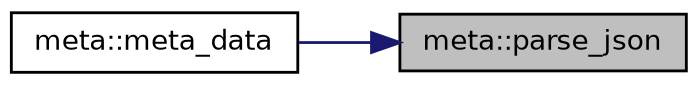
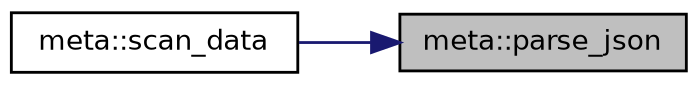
node "meta::meta_data": label "meta::meta_data" -> "meta::scan_data"
